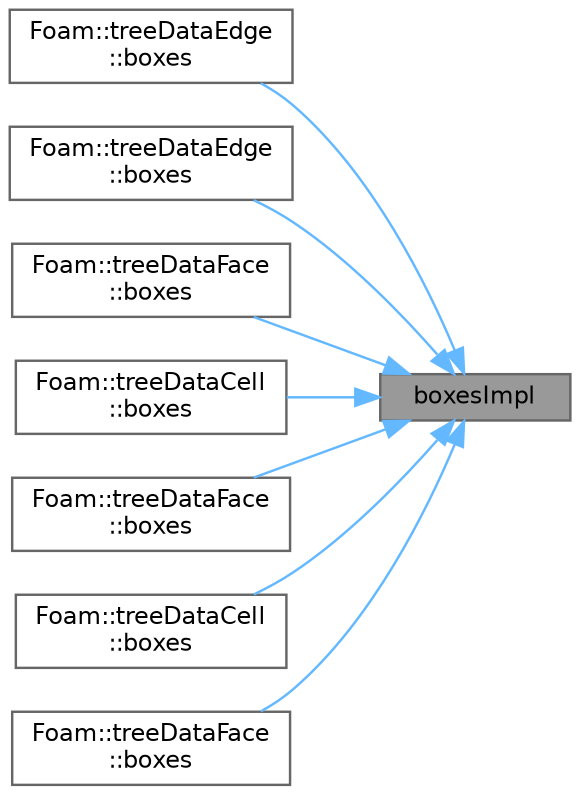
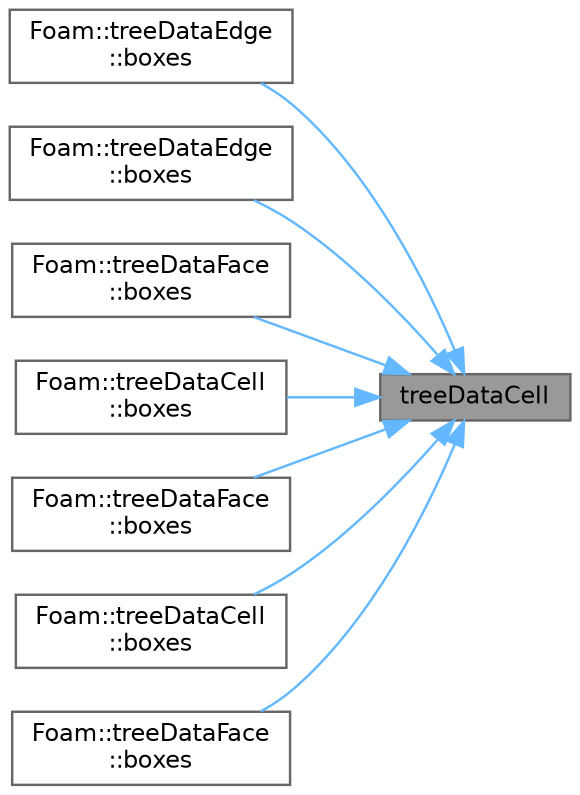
node "boxesImpl": label "boxesImpl" -> "treeDataCell"
